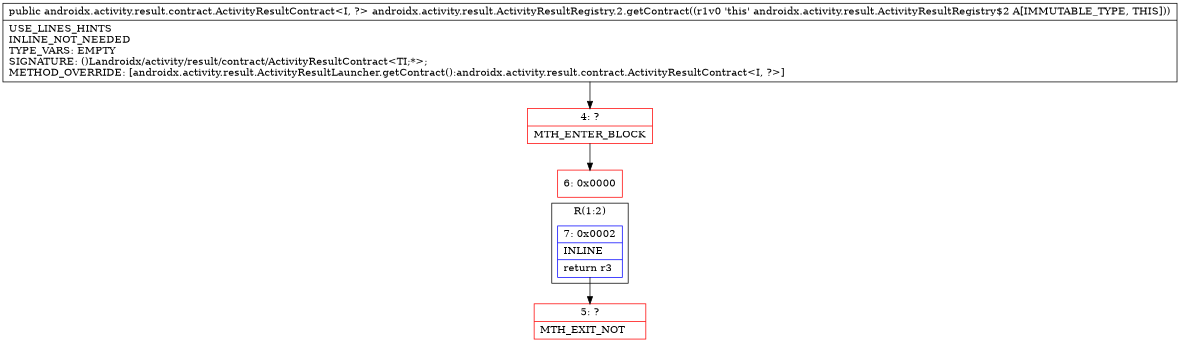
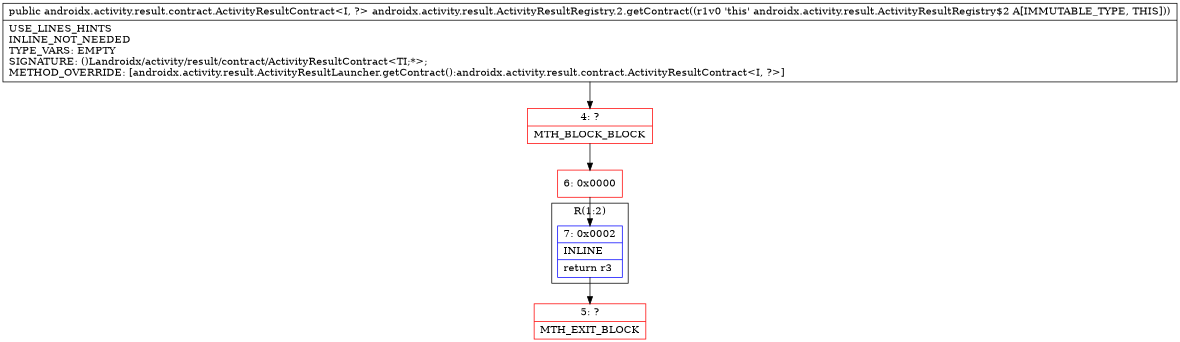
node "4: ?": text "MTH_ENTER_BLOCK" -> "MTH_BLOCK_BLOCK"
edge "6: 0x0000" -> "7: 0x0002": added
node "5: ?": text "MTH_EXIT_NOT" -> "MTH_EXIT_BLOCK"
